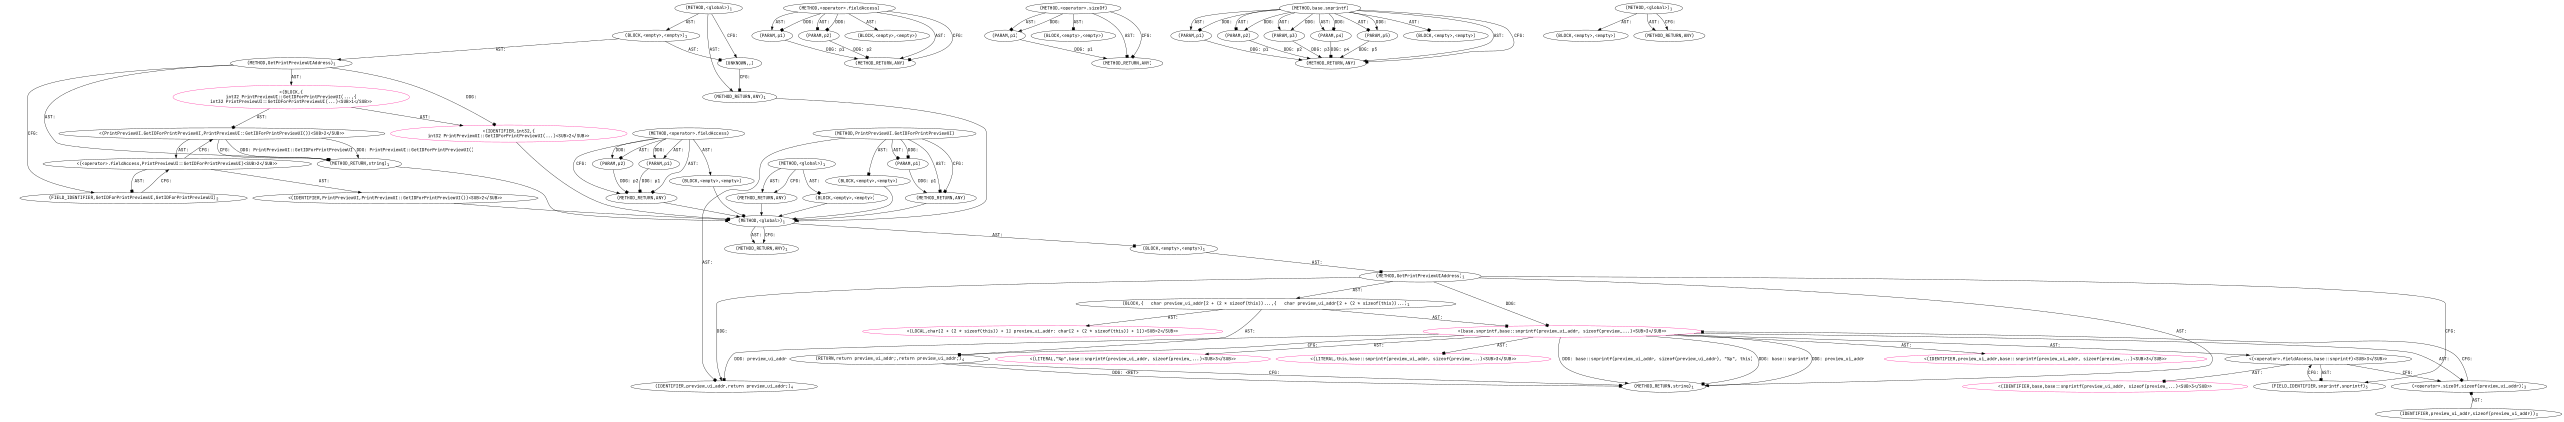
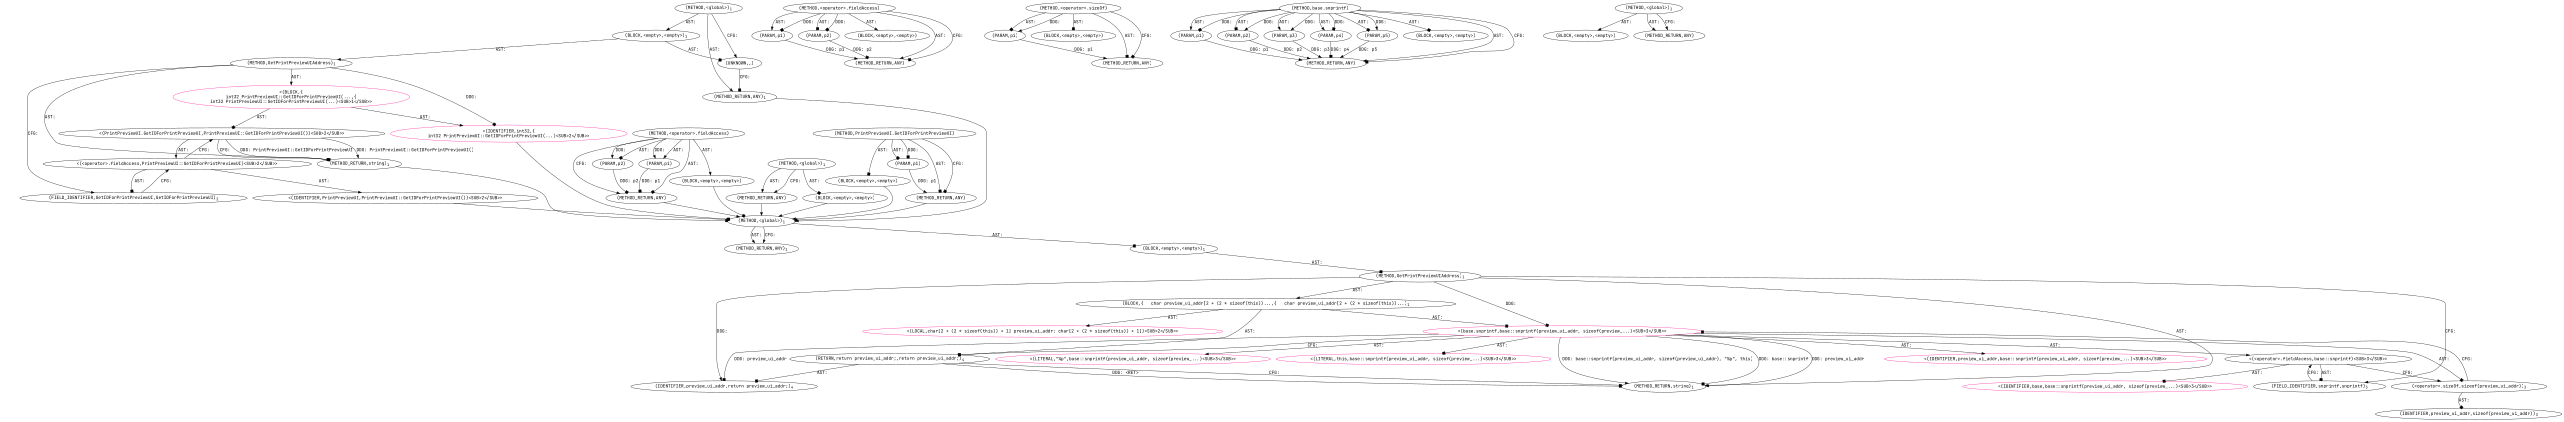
edge "(METHOD,PrintPreviewUI.GetIDForPrintPreviewUI)" -> "(IDENTIFIER,preview_ui_addr,return preview_ui_addr;)": now "(RETURN,return preview_ui_addr;,return preview_ui_addr;)" -> "(IDENTIFIER,preview_ui_addr,return preview_ui_addr;)"
edge "(IDENTIFIER,preview_ui_addr,sizeof(preview_ui_addr))" -> "(<operator>.sizeOf,sizeof(preview_ui_addr))": reversed
